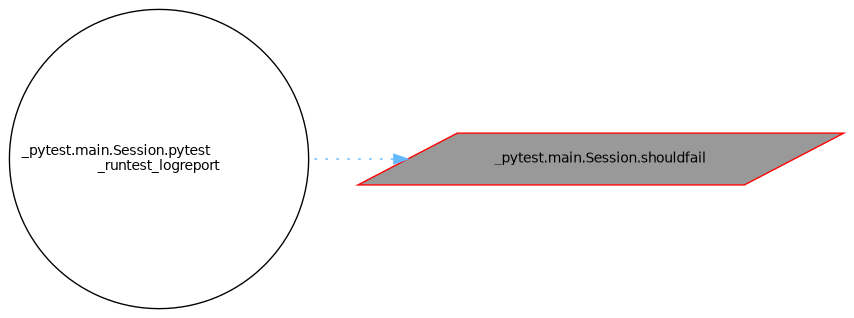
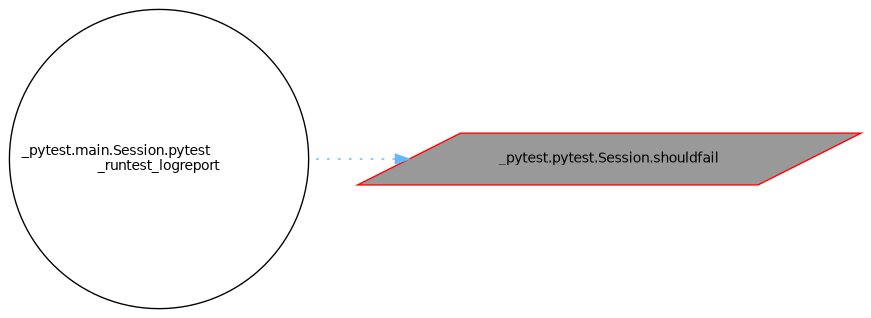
node "_pytest.main.Session.shouldfail": label "_pytest.main.Session.shouldfail" -> "_pytest.pytest.Session.shouldfail"
